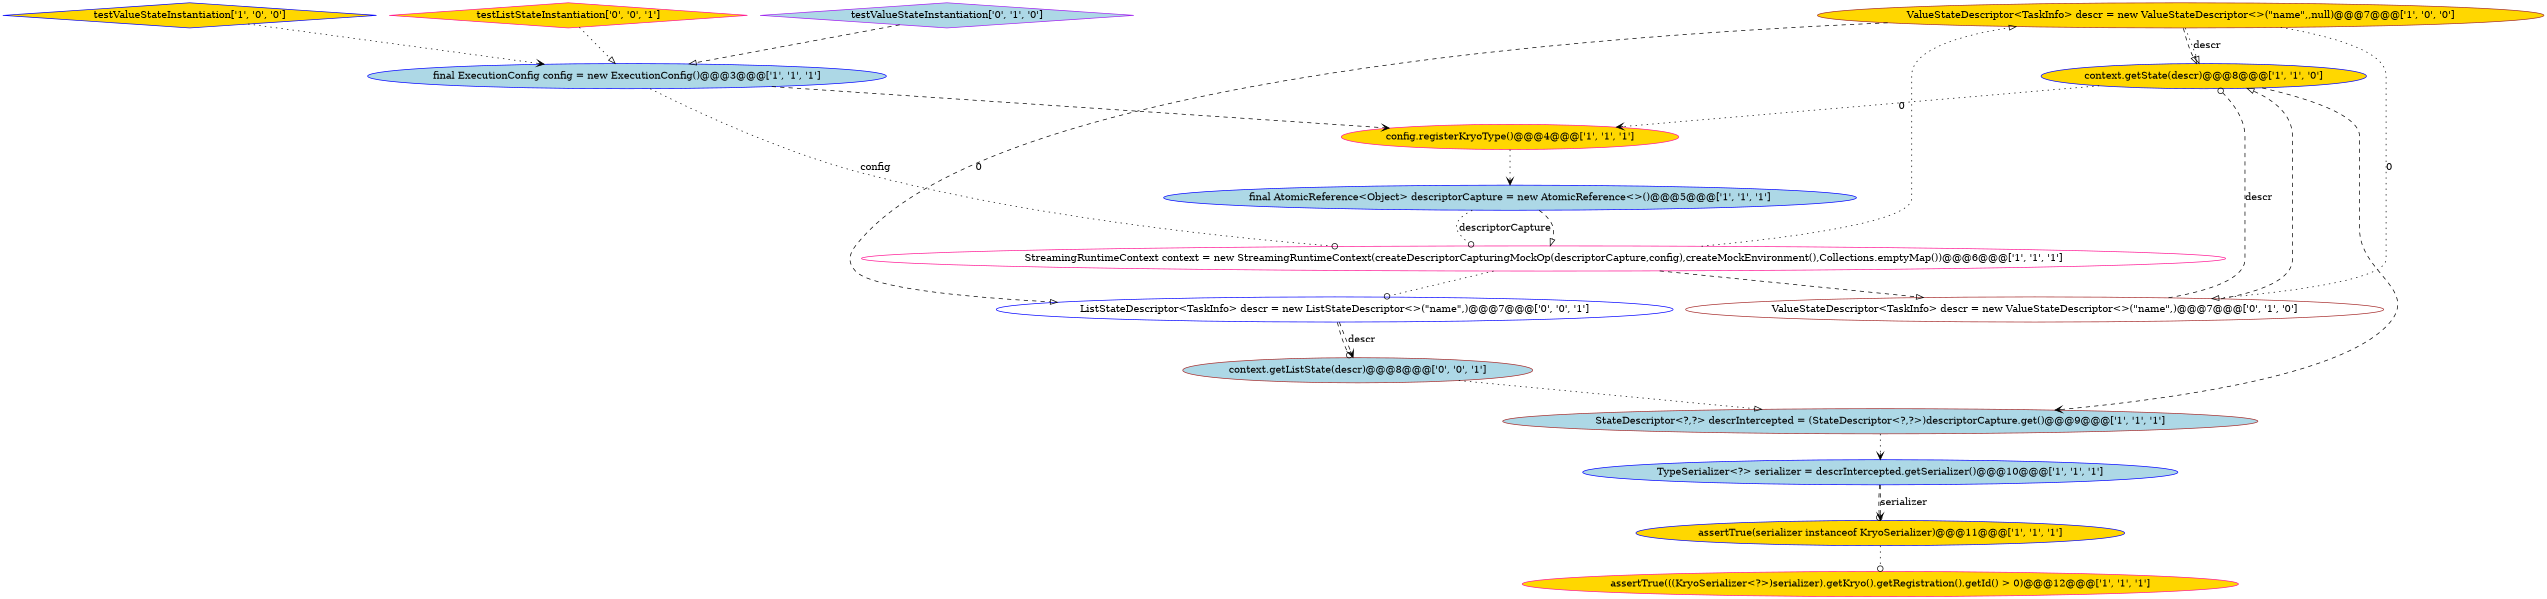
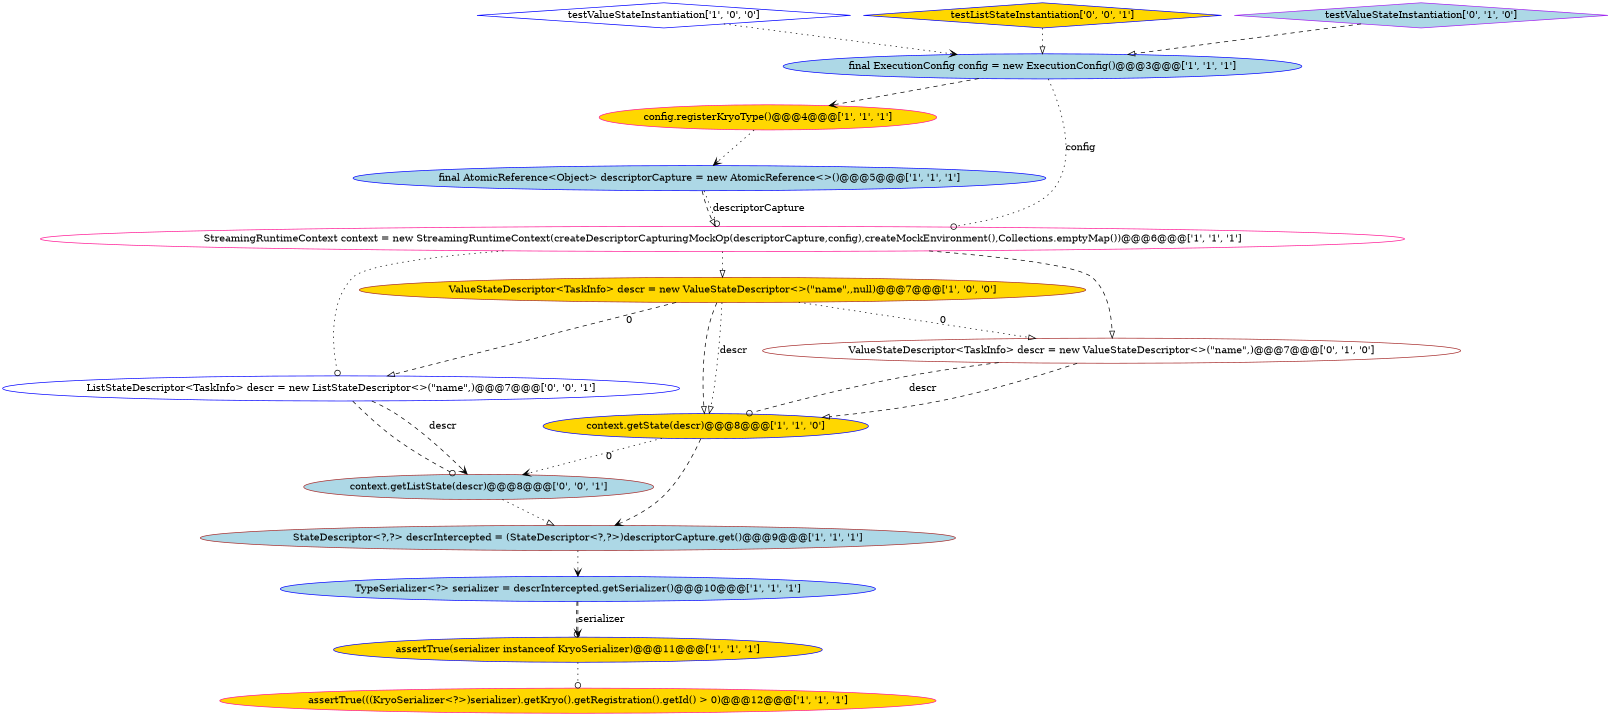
node "testValueStateInstantiation['1', '0', '0']": fillcolor gold -> white
node "testListStateInstantiation['0', '0', '1']": color deeppink -> blue
edge "context.getState(descr)@@@8@@@['1', '1', '0']" -> "config.registerKryoType()@@@4@@@['1', '1', '1']": now "context.getState(descr)@@@8@@@['1', '1', '0']" -> "context.getListState(descr)@@@8@@@['0', '0', '1']"
